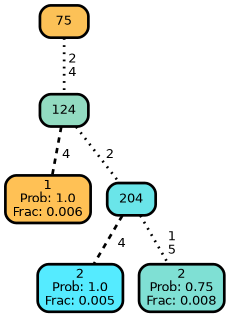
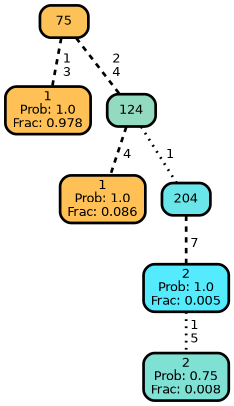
edge "75" -- "124": style dotted -> dashed
node "1 Prob: 1.0 Frac: 0.978": added
edge "124" -- "204": label " 2" -> " 1"
node "1 Prob: 1.0 Frac: 0.006": label "1 Prob: 1.0 Frac: 0.006" -> "1 Prob: 1.0 Frac: 0.086"
edge "204" -- "2 Prob: 0.75 Frac: 0.008": now "2 Prob: 1.0 Frac: 0.005" -- "2 Prob: 0.75 Frac: 0.008"
edge "204" -- "2 Prob: 1.0 Frac: 0.005": label " 4" -> " 7"
